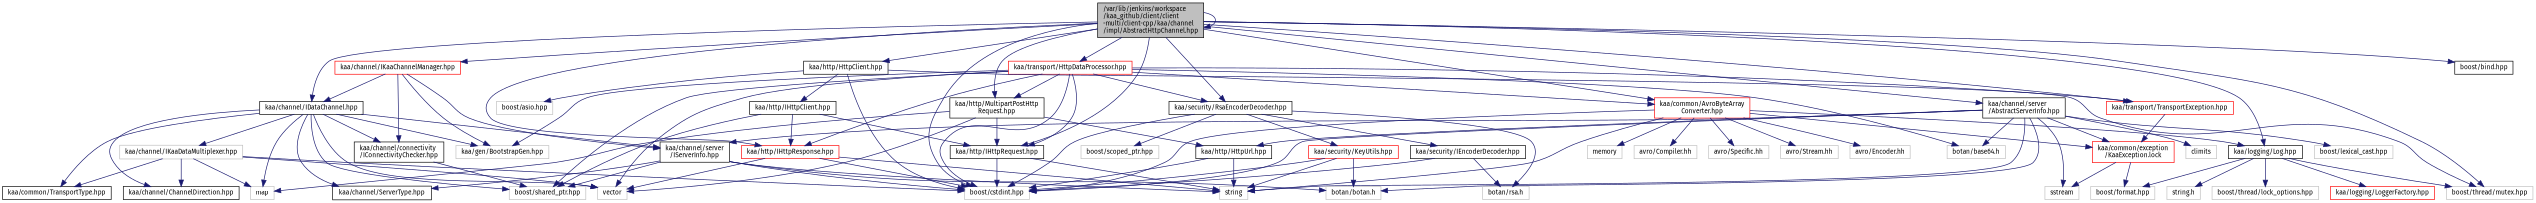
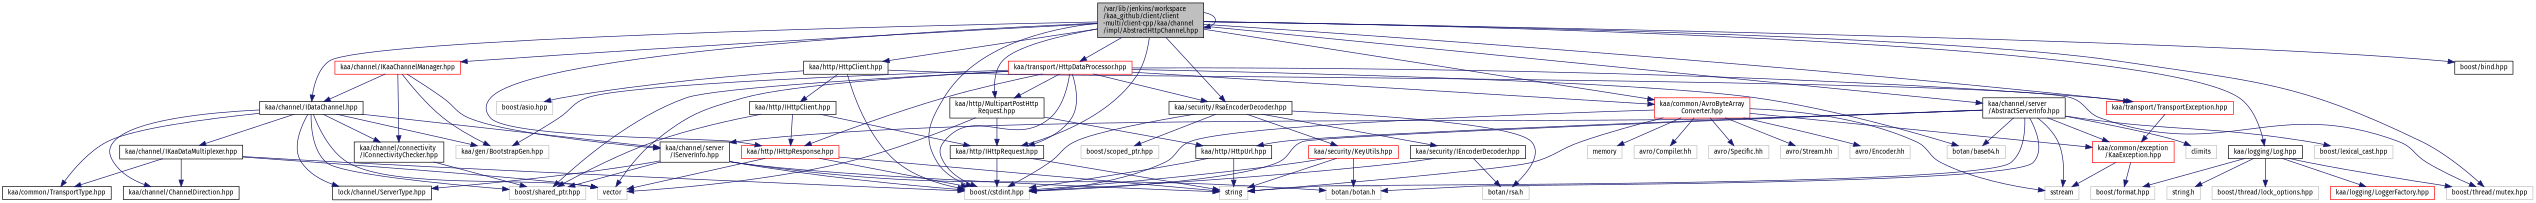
edge "kaa/common/AvroByteArray Converter.hpp" -> "kaa/logging/Log.hpp": now "kaa/common/AvroByteArray Converter.hpp" -> "sstream"
node "kaa/channel/IKaaDataMultiplexer.hpp": color grey75 -> black
node "kaa/common/exception /KaaException.lock": label "kaa/common/exception /KaaException.lock" -> "kaa/common/exception /KaaException.hpp"
node "map": removed
node "kaa/channel/ServerType.hpp": label "kaa/channel/ServerType.hpp" -> "lock/channel/ServerType.hpp"
